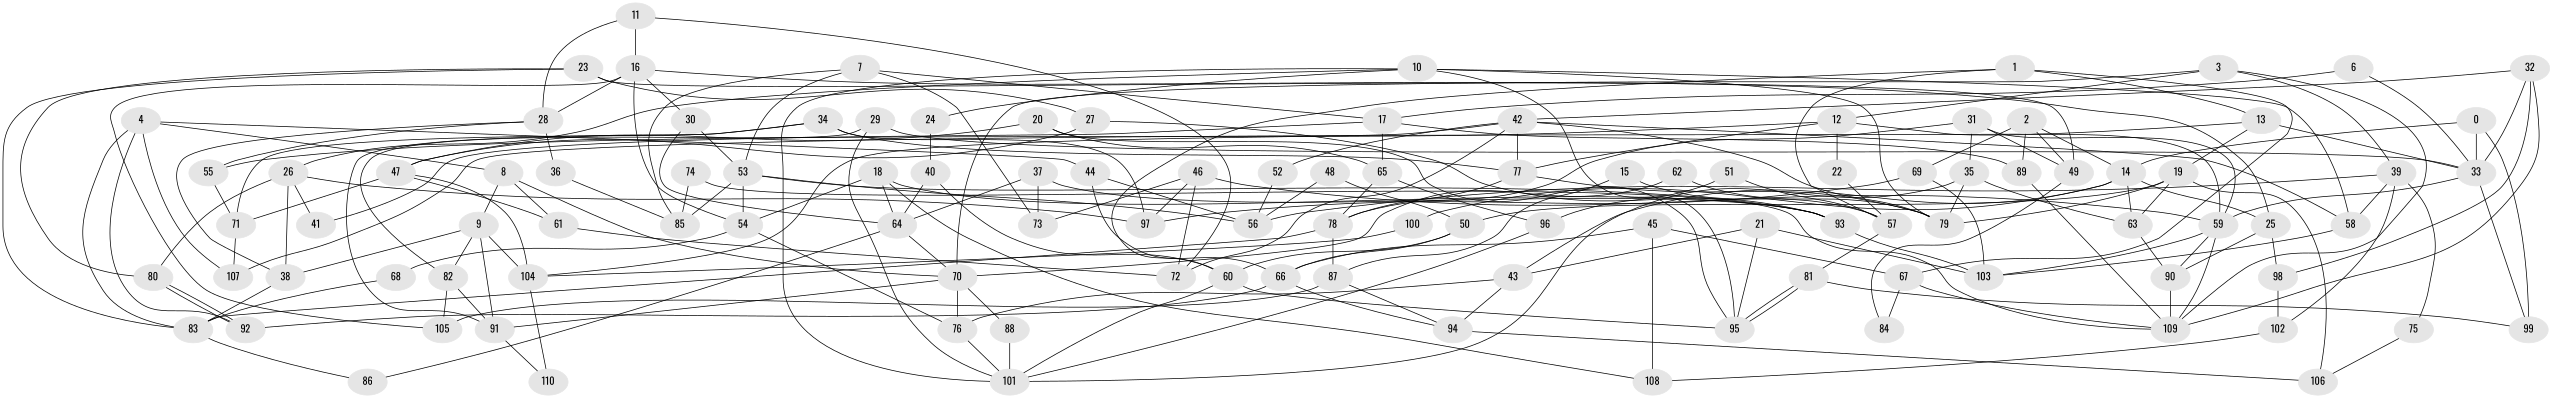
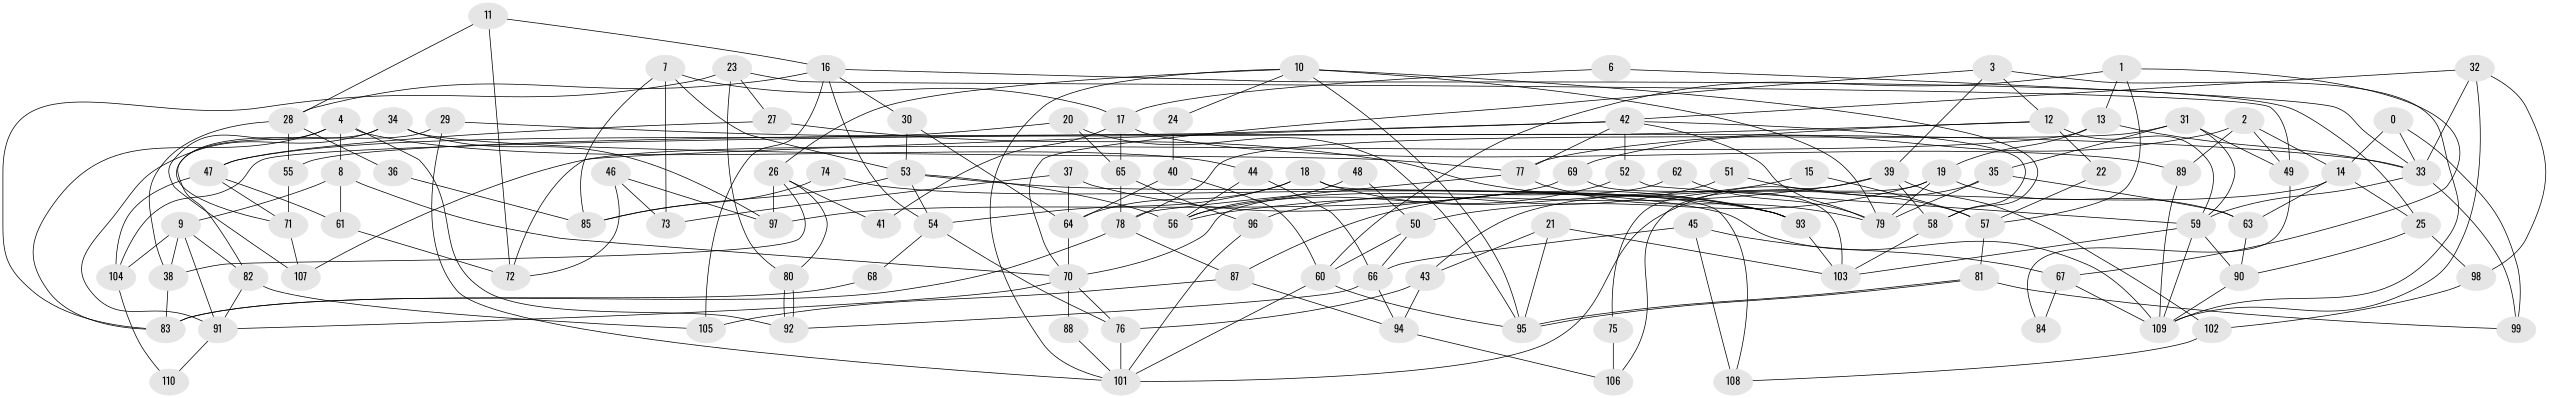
edge "46" -- "59": now "52" -- "59"
node "100": removed
node "86": removed
